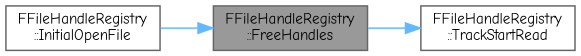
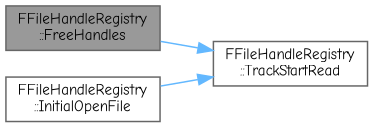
edge "FFileHandleRegistry ::InitialOpenFile" -> "FFileHandleRegistry ::FreeHandles": now "FFileHandleRegistry ::InitialOpenFile" -> "FFileHandleRegistry ::TrackStartRead"
